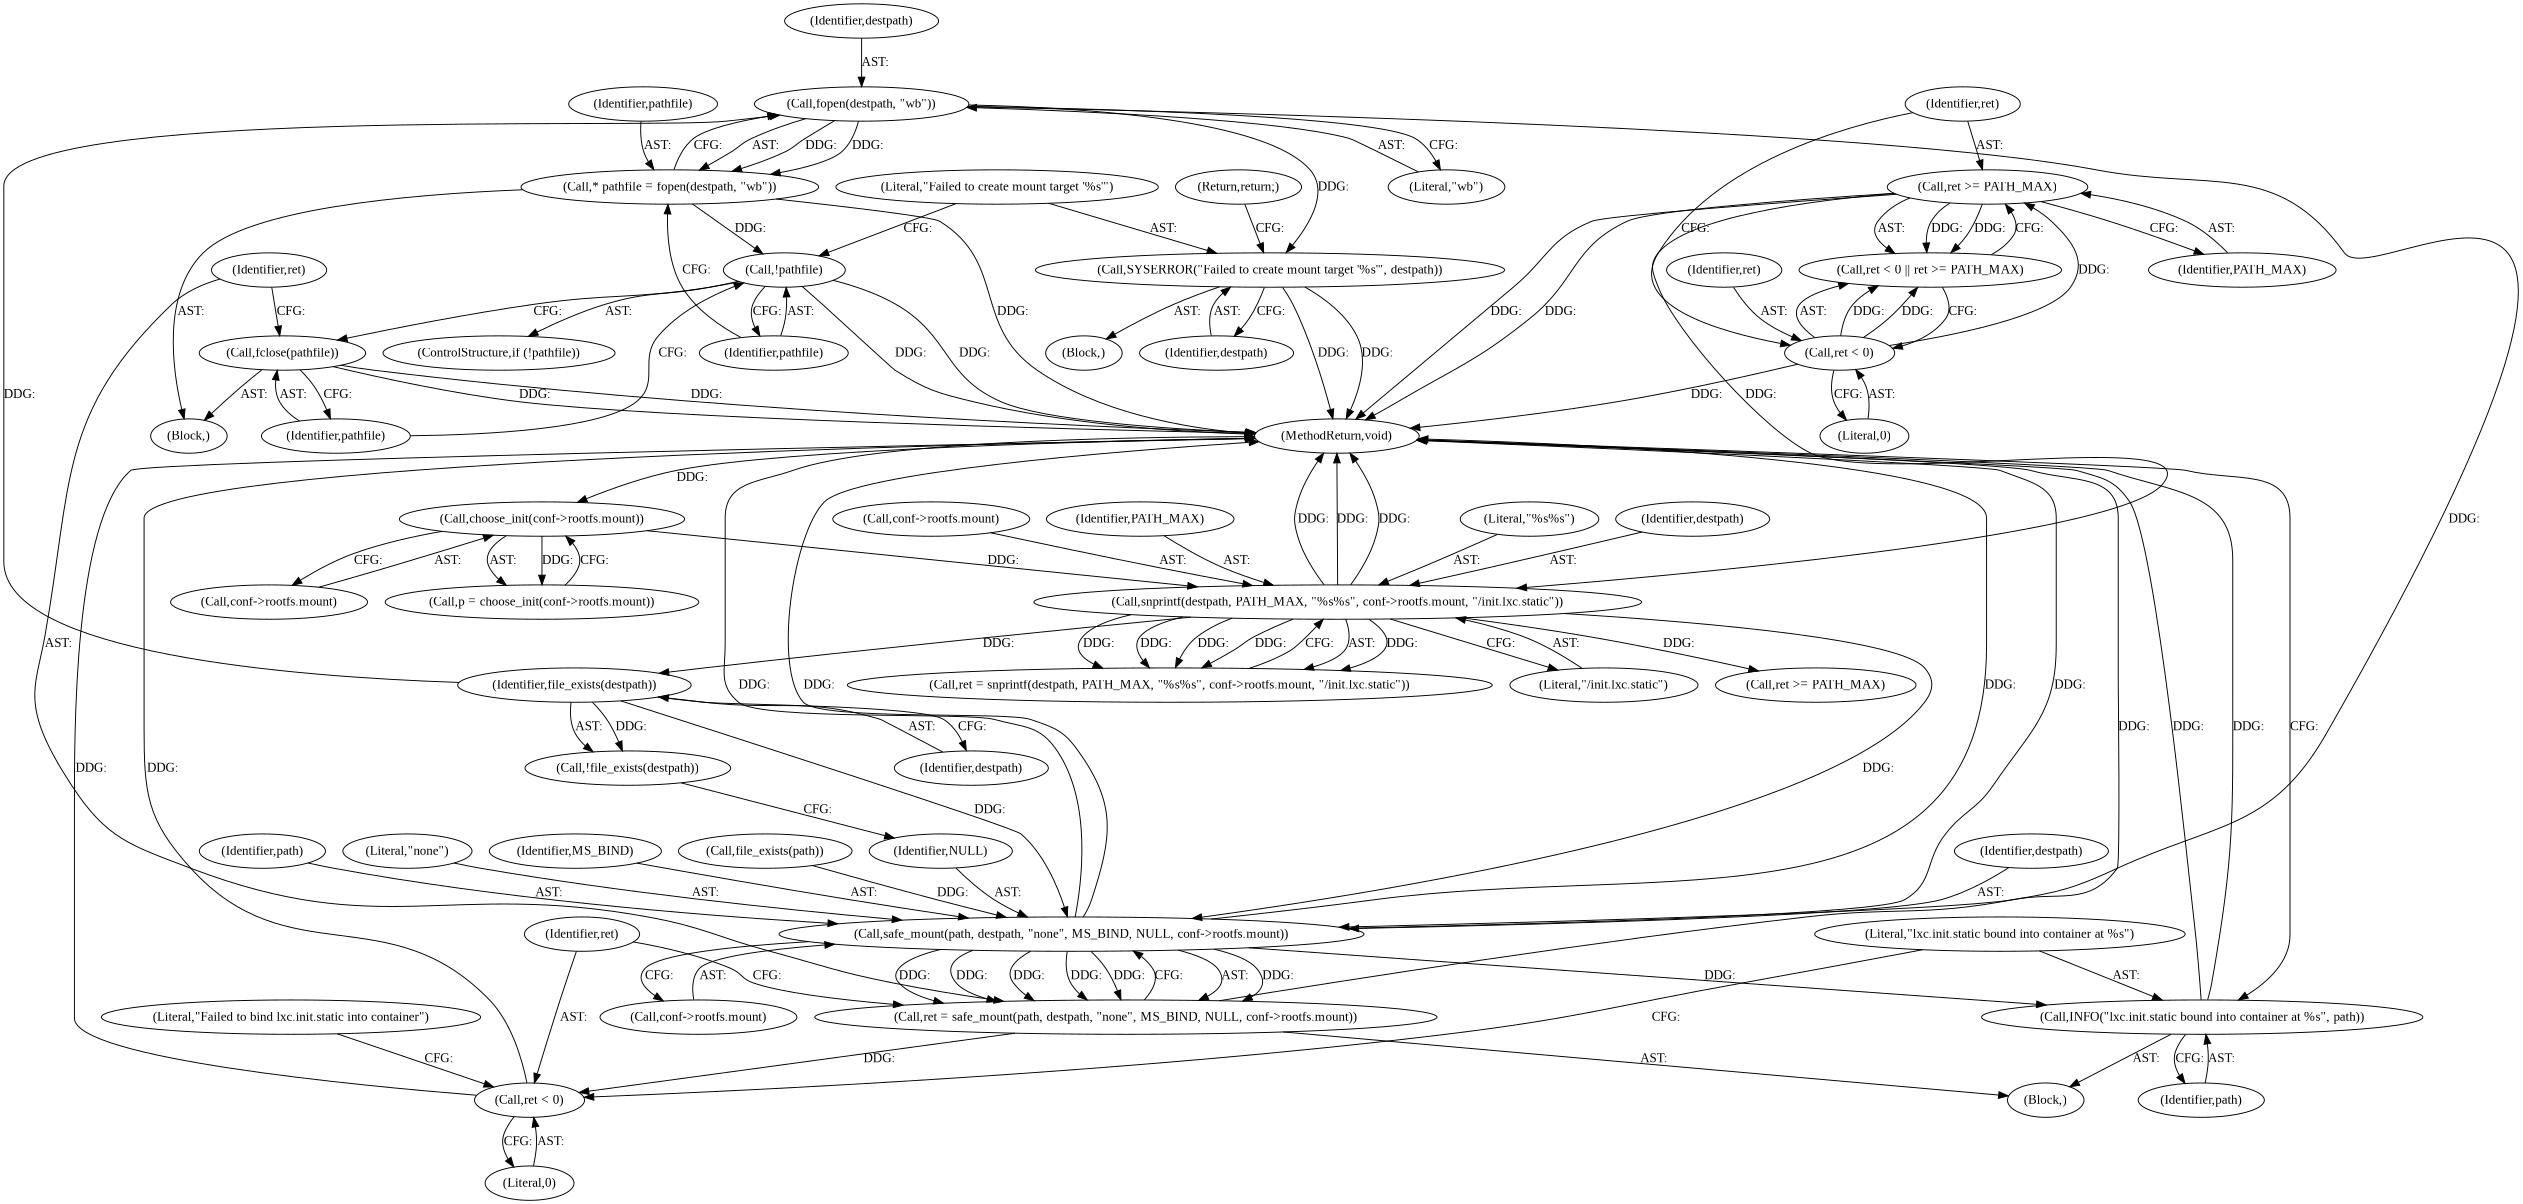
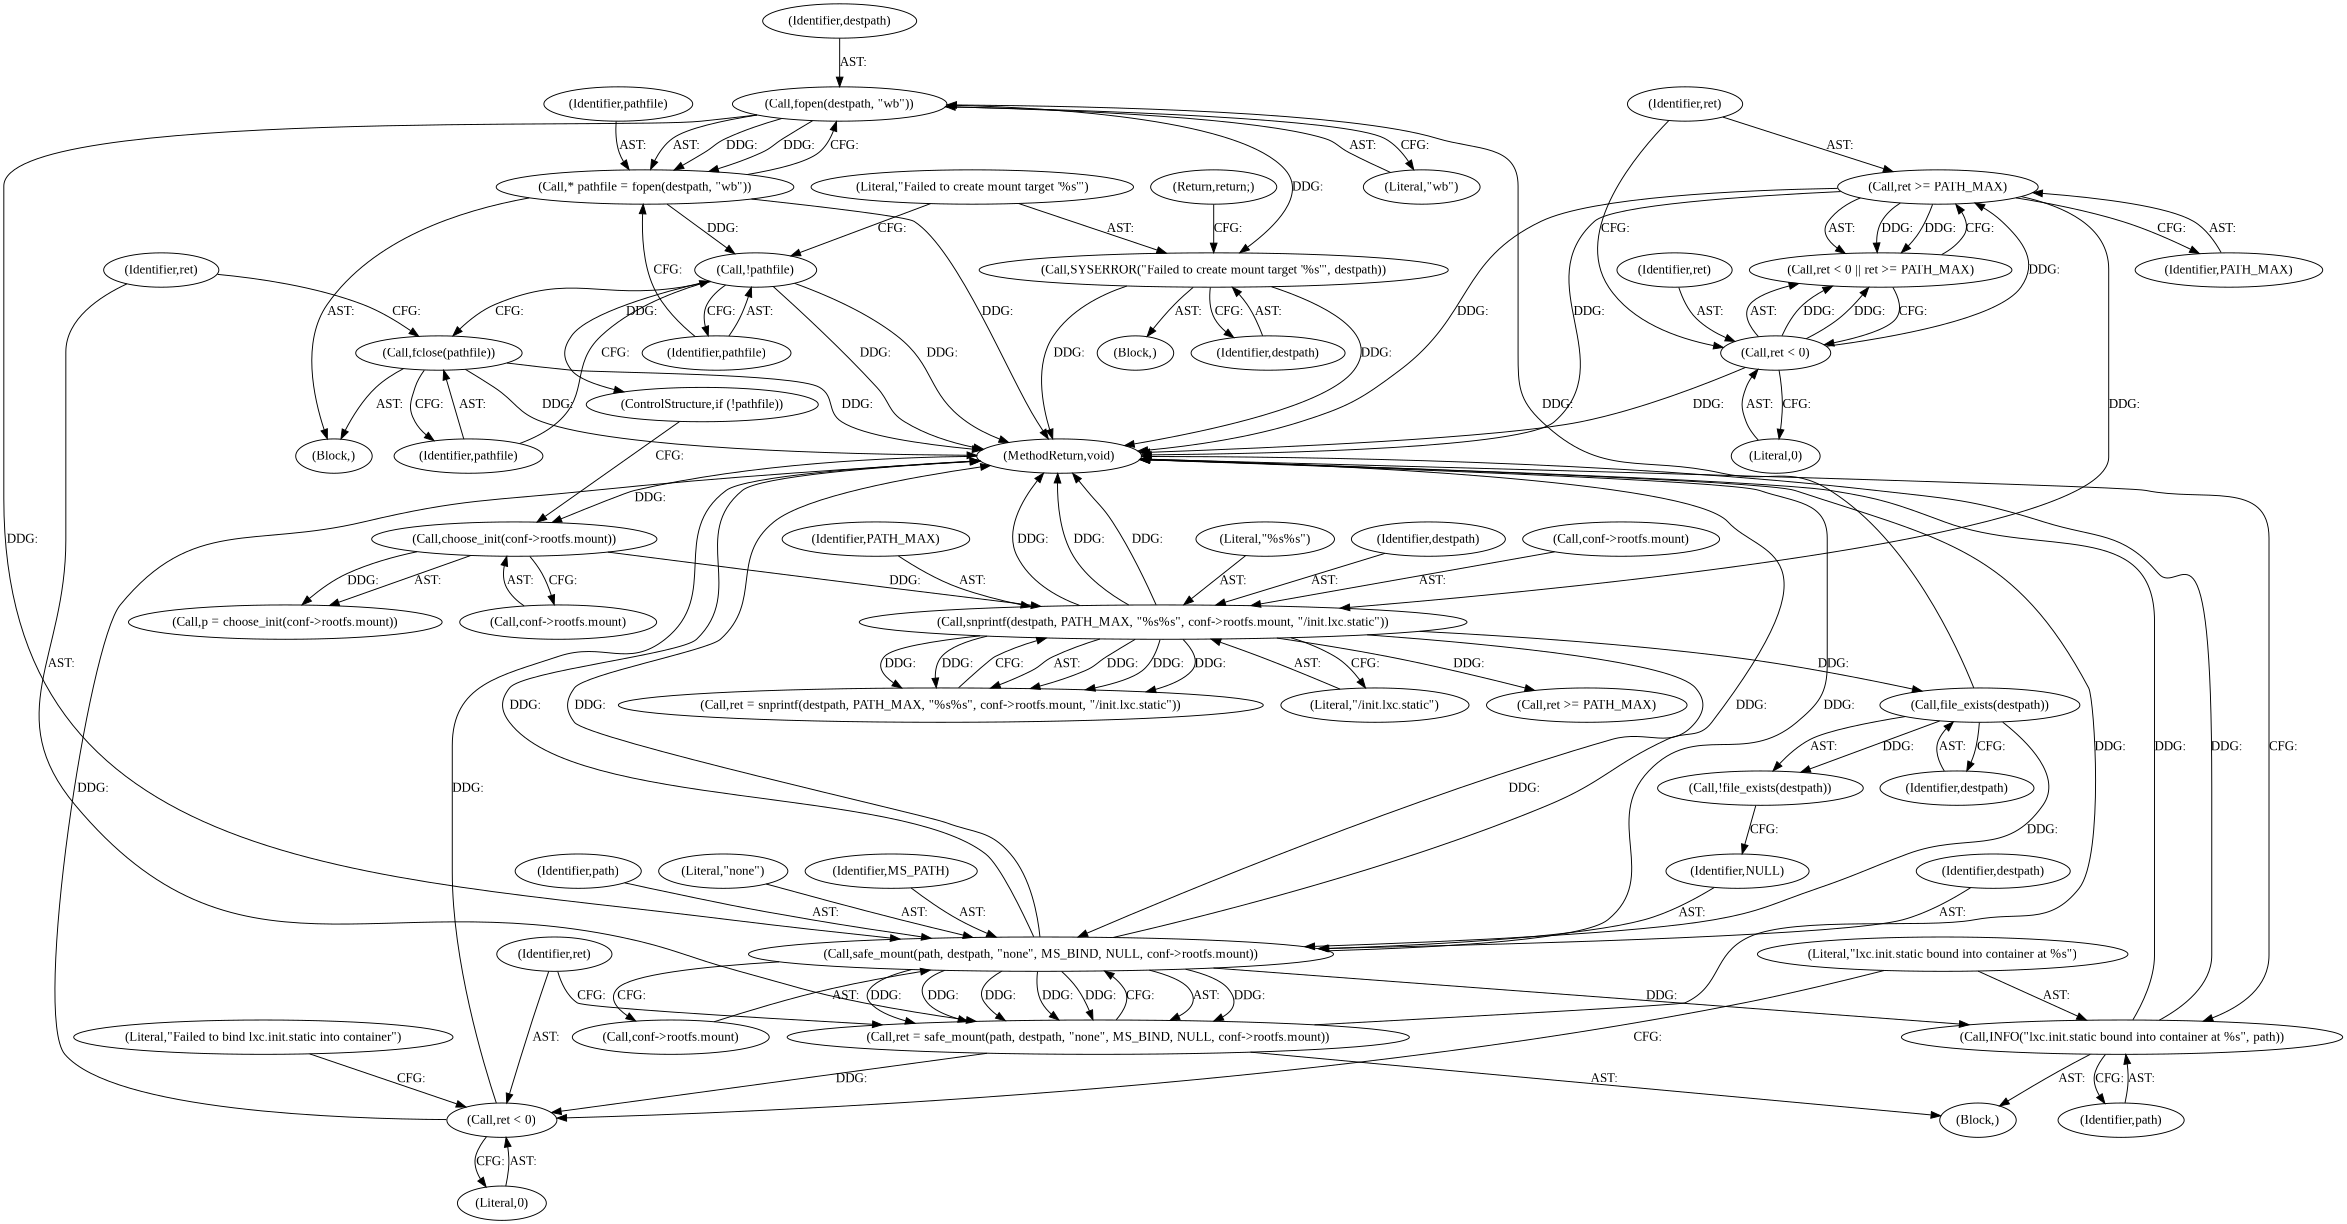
edge "(Call,!pathfile)" -> "(ControlStructure,if (!pathfile))": label "AST: " -> "DDG: "
edge "(Call,p = choose_init(conf->rootfs.mount))" -> "(Call,choose_init(conf->rootfs.mount))": now "(ControlStructure,if (!pathfile))" -> "(Call,choose_init(conf->rootfs.mount))"
node "(Identifier,file_exists(destpath))": label "(Identifier,file_exists(destpath))" -> "(Call,file_exists(destpath))"
node "(Identifier,MS_BIND)": label "(Identifier,MS_BIND)" -> "(Identifier,MS_PATH)"
node "(Call,file_exists(path))": removed
